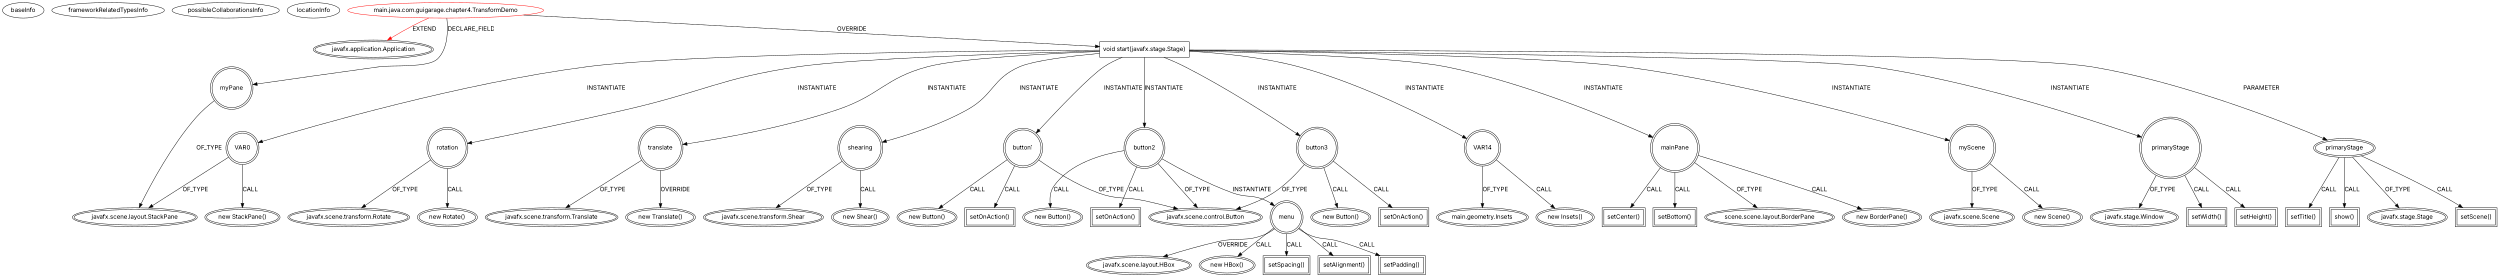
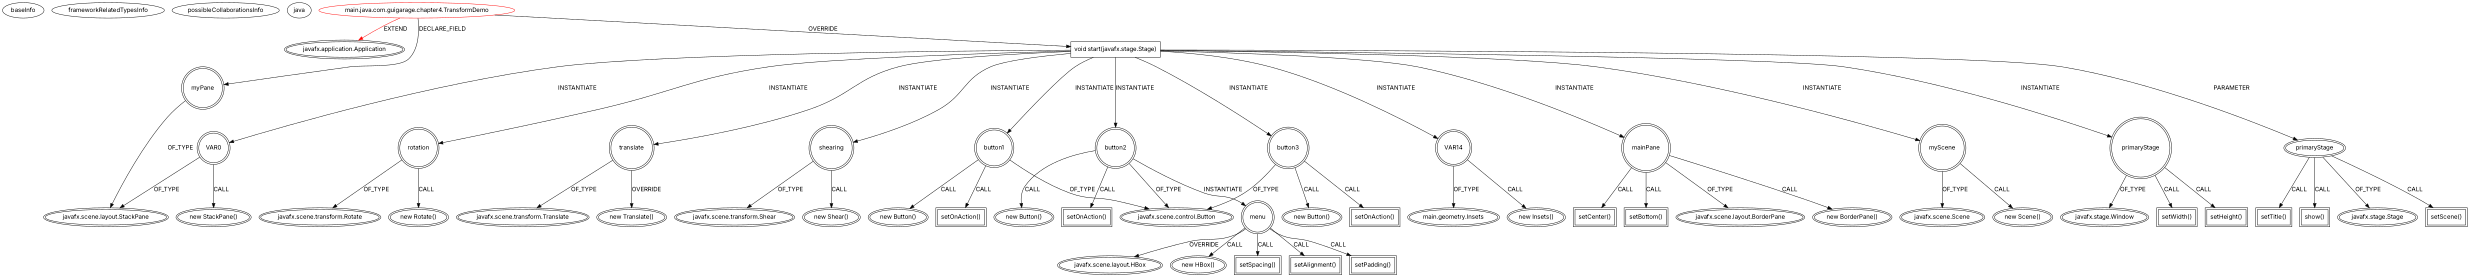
node "locationInfo": label "locationInfo" -> "java"
node "scene.scene.layout.BorderPane": label "scene.scene.layout.BorderPane" -> "javafx.scene.layout.BorderPane"
